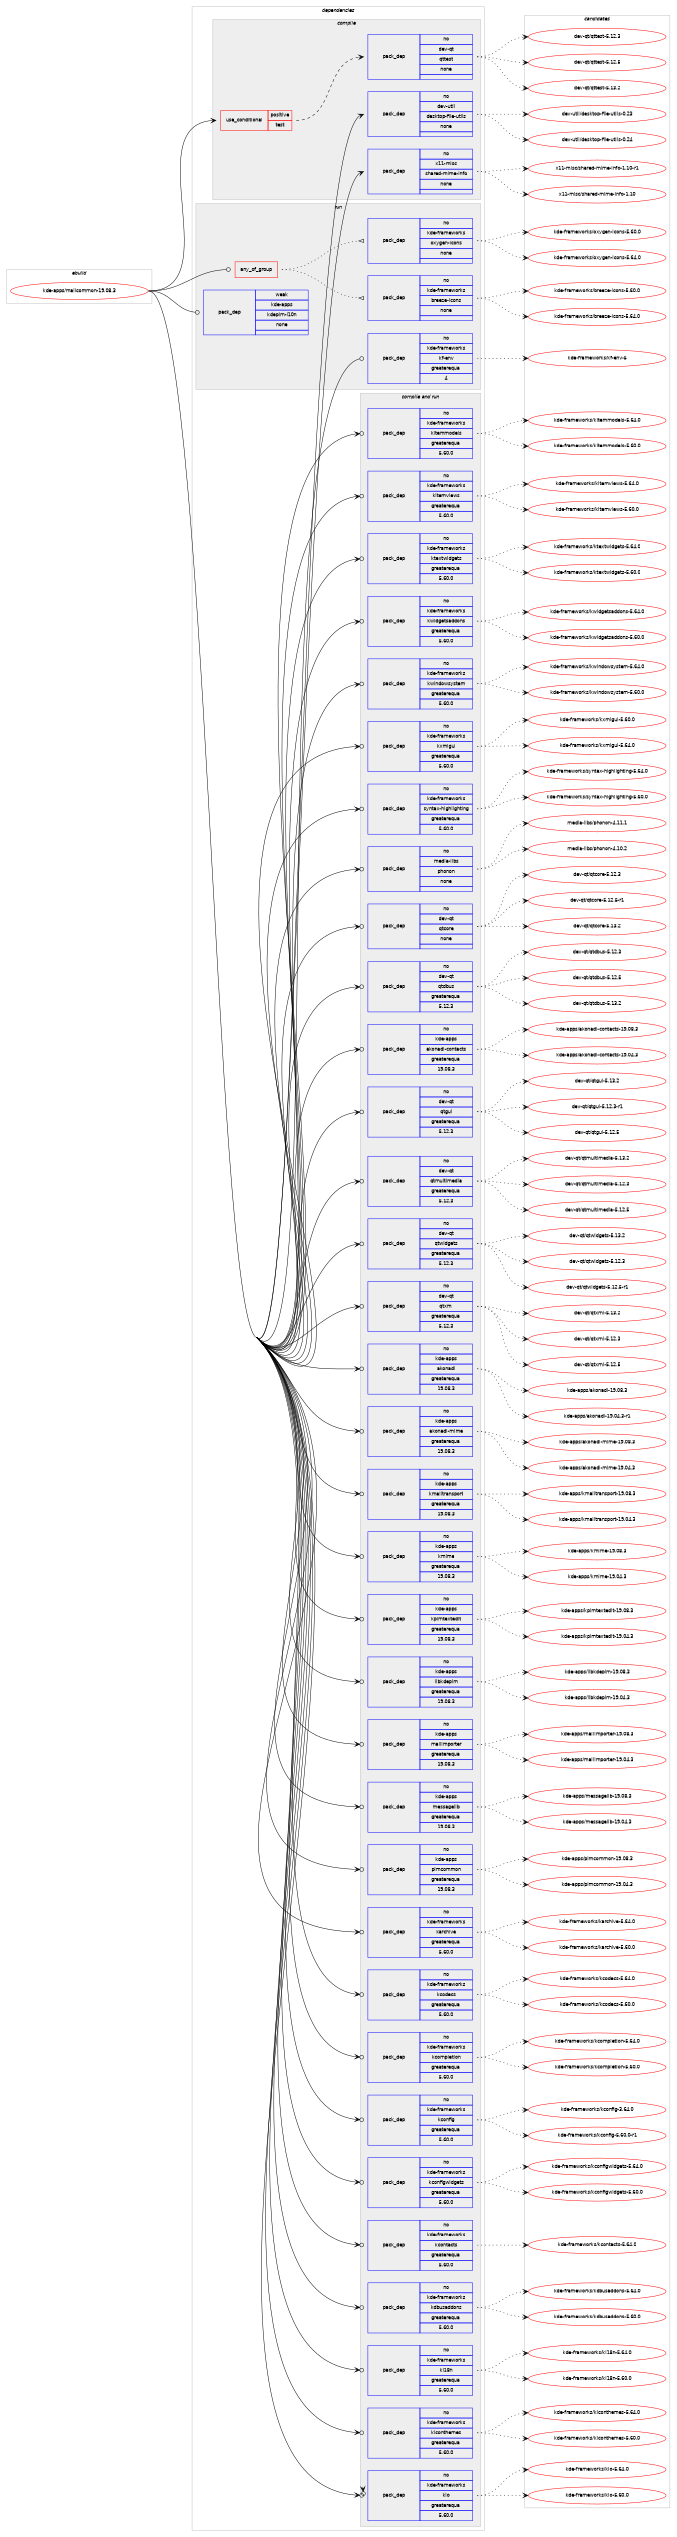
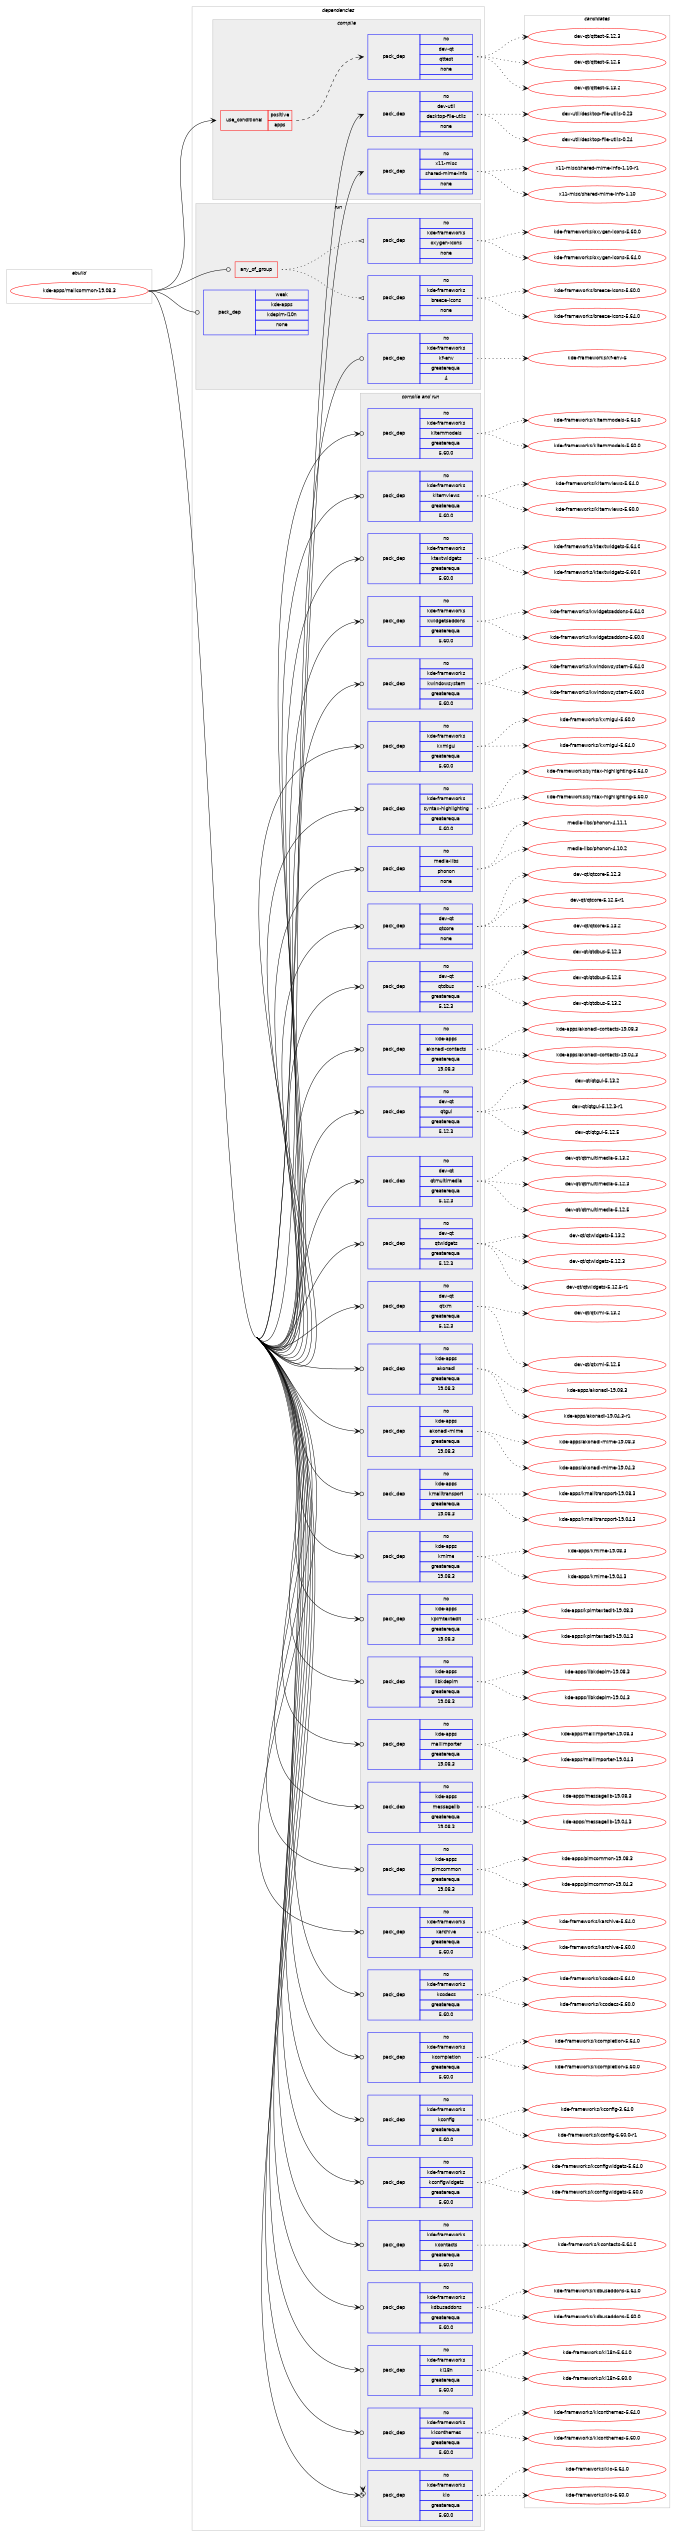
node "use_conditional": text "test" -> "apps"
node "dev-qt/qtxml-5.12.3": removed
